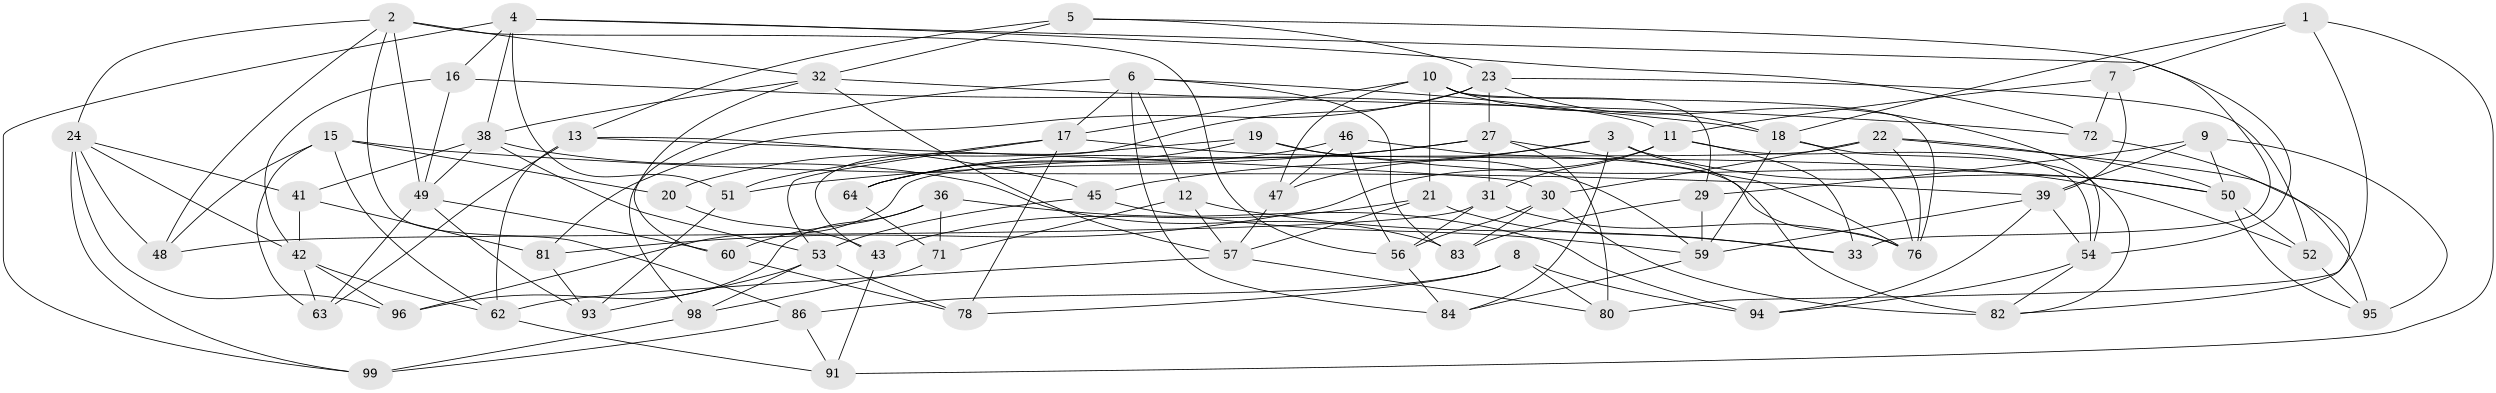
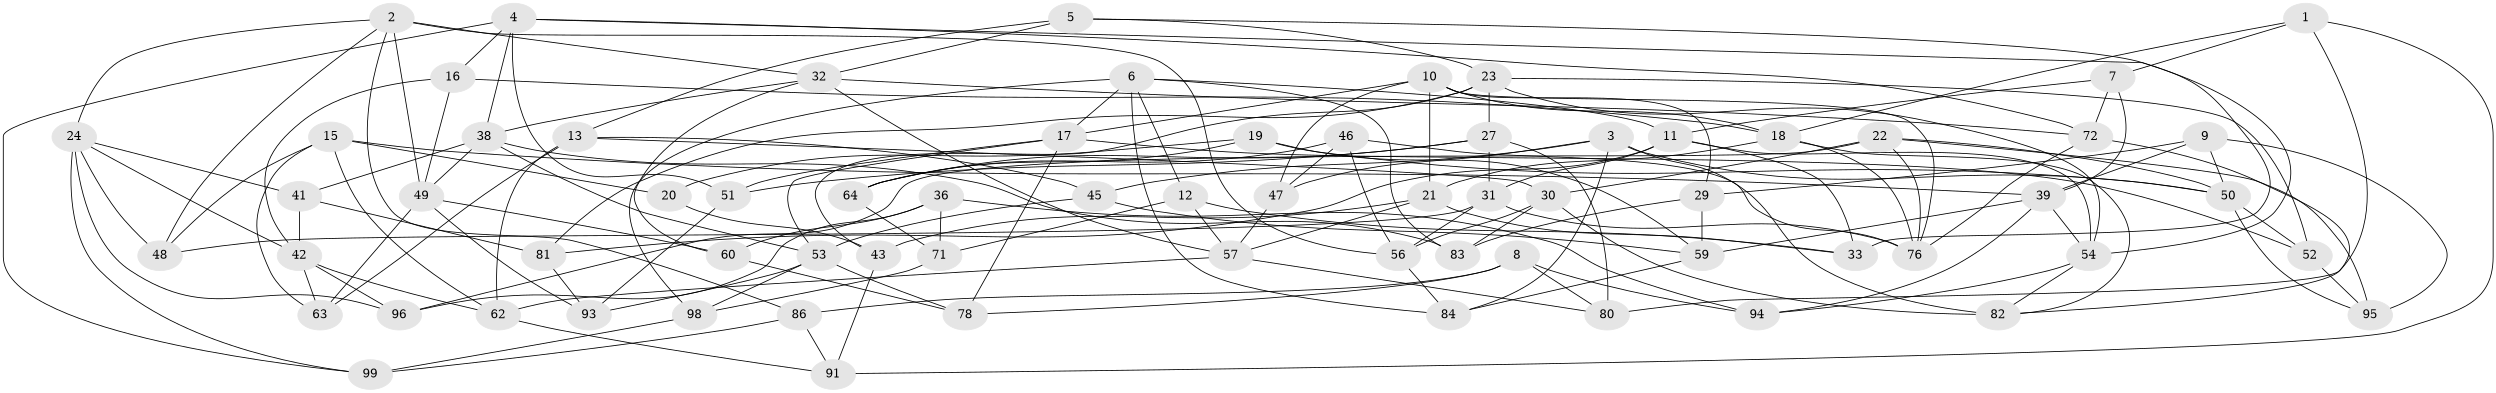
edge "27" -- "76": now "72" -- "76"
edge "18" -- "59": now "18" -- "21"
